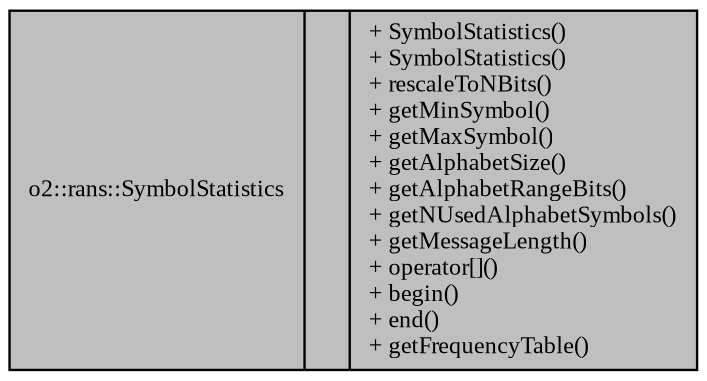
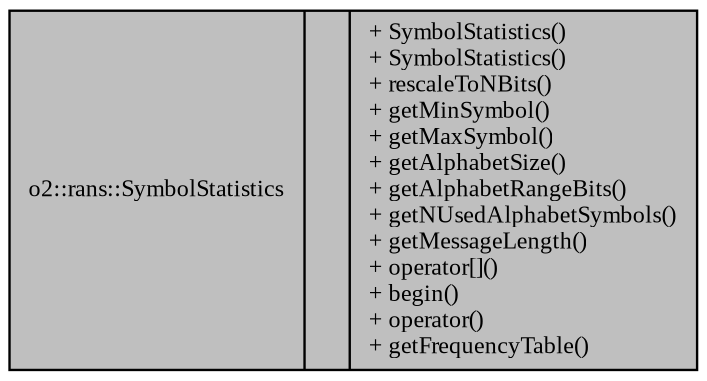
node "o2::rans::SymbolStatistics": text "+ end()" -> "+ operator()"
